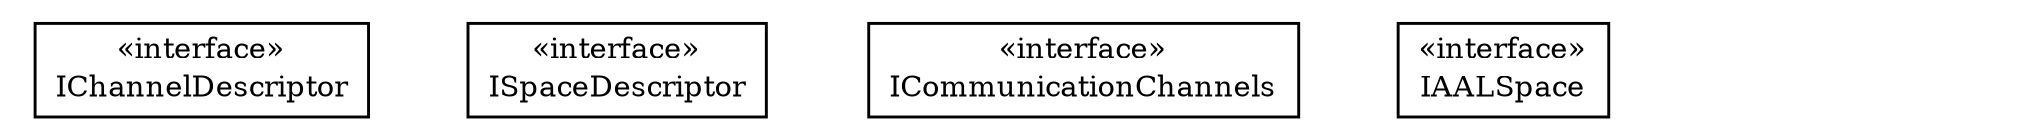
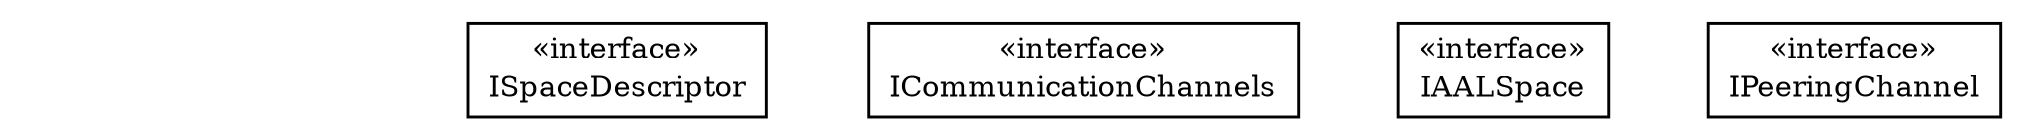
node "IChannelDescriptor": removed
node "IPeeringChannel": added
